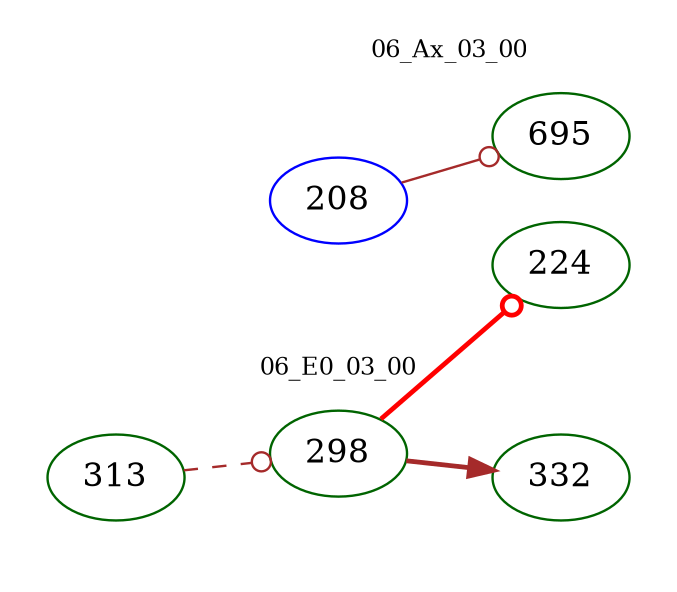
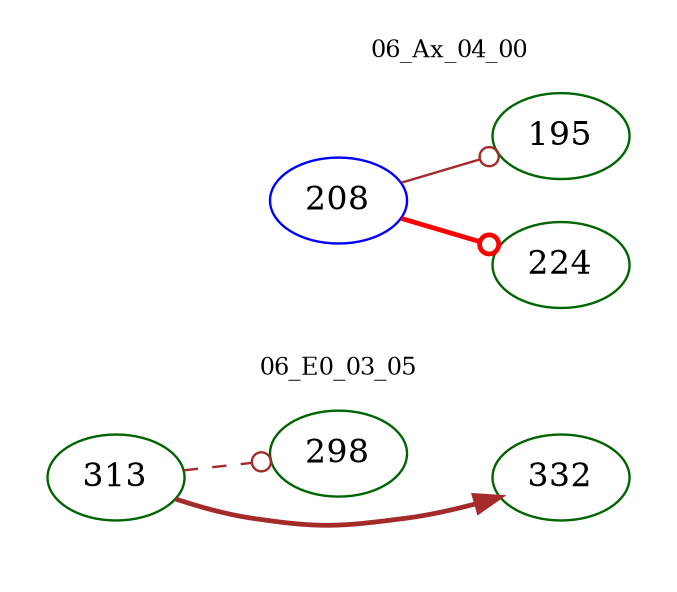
cluster "06_Ax_03_00": label "06_Ax_03_00" -> "06_Ax_04_00"
node "695": label "695" -> "195"
edge "298" -> "224": now "208" -> "224"
cluster "06_E0_03_00": label "06_E0_03_00" -> "06_E0_03_05"
edge "298" -> "332": now "313" -> "332"
